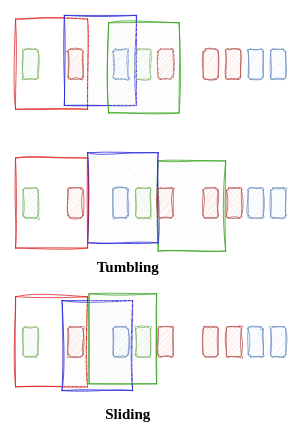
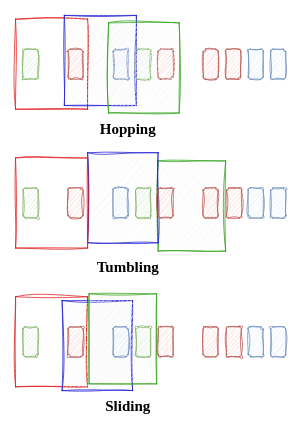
node "Hopping": added
node "Sliding": moved (128, 413) -> (128, 405)
